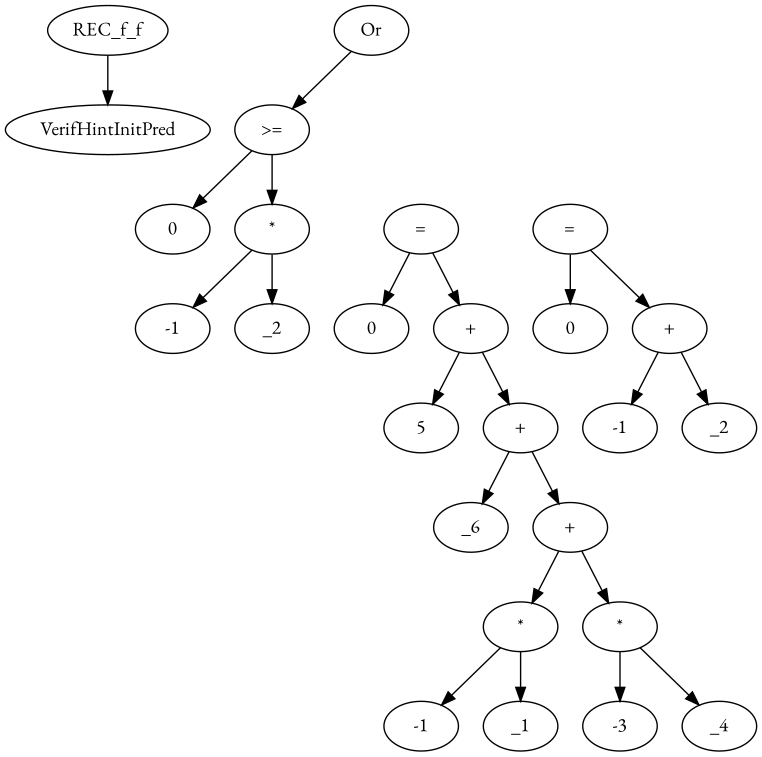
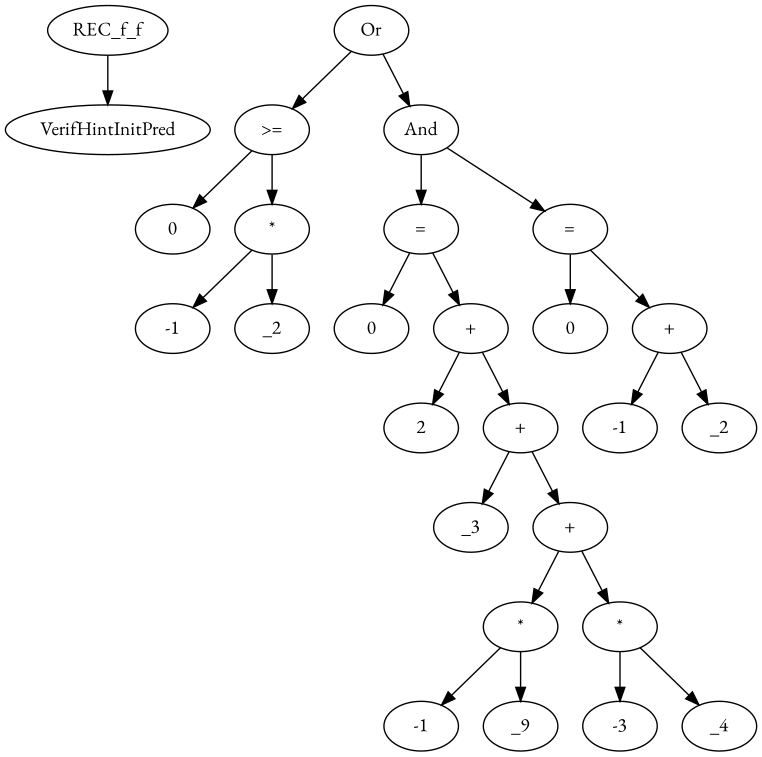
node "And": added
node "5": label "5" -> "2"
node "_6": label "_6" -> "_3"
node "_1": label "_1" -> "_9"
